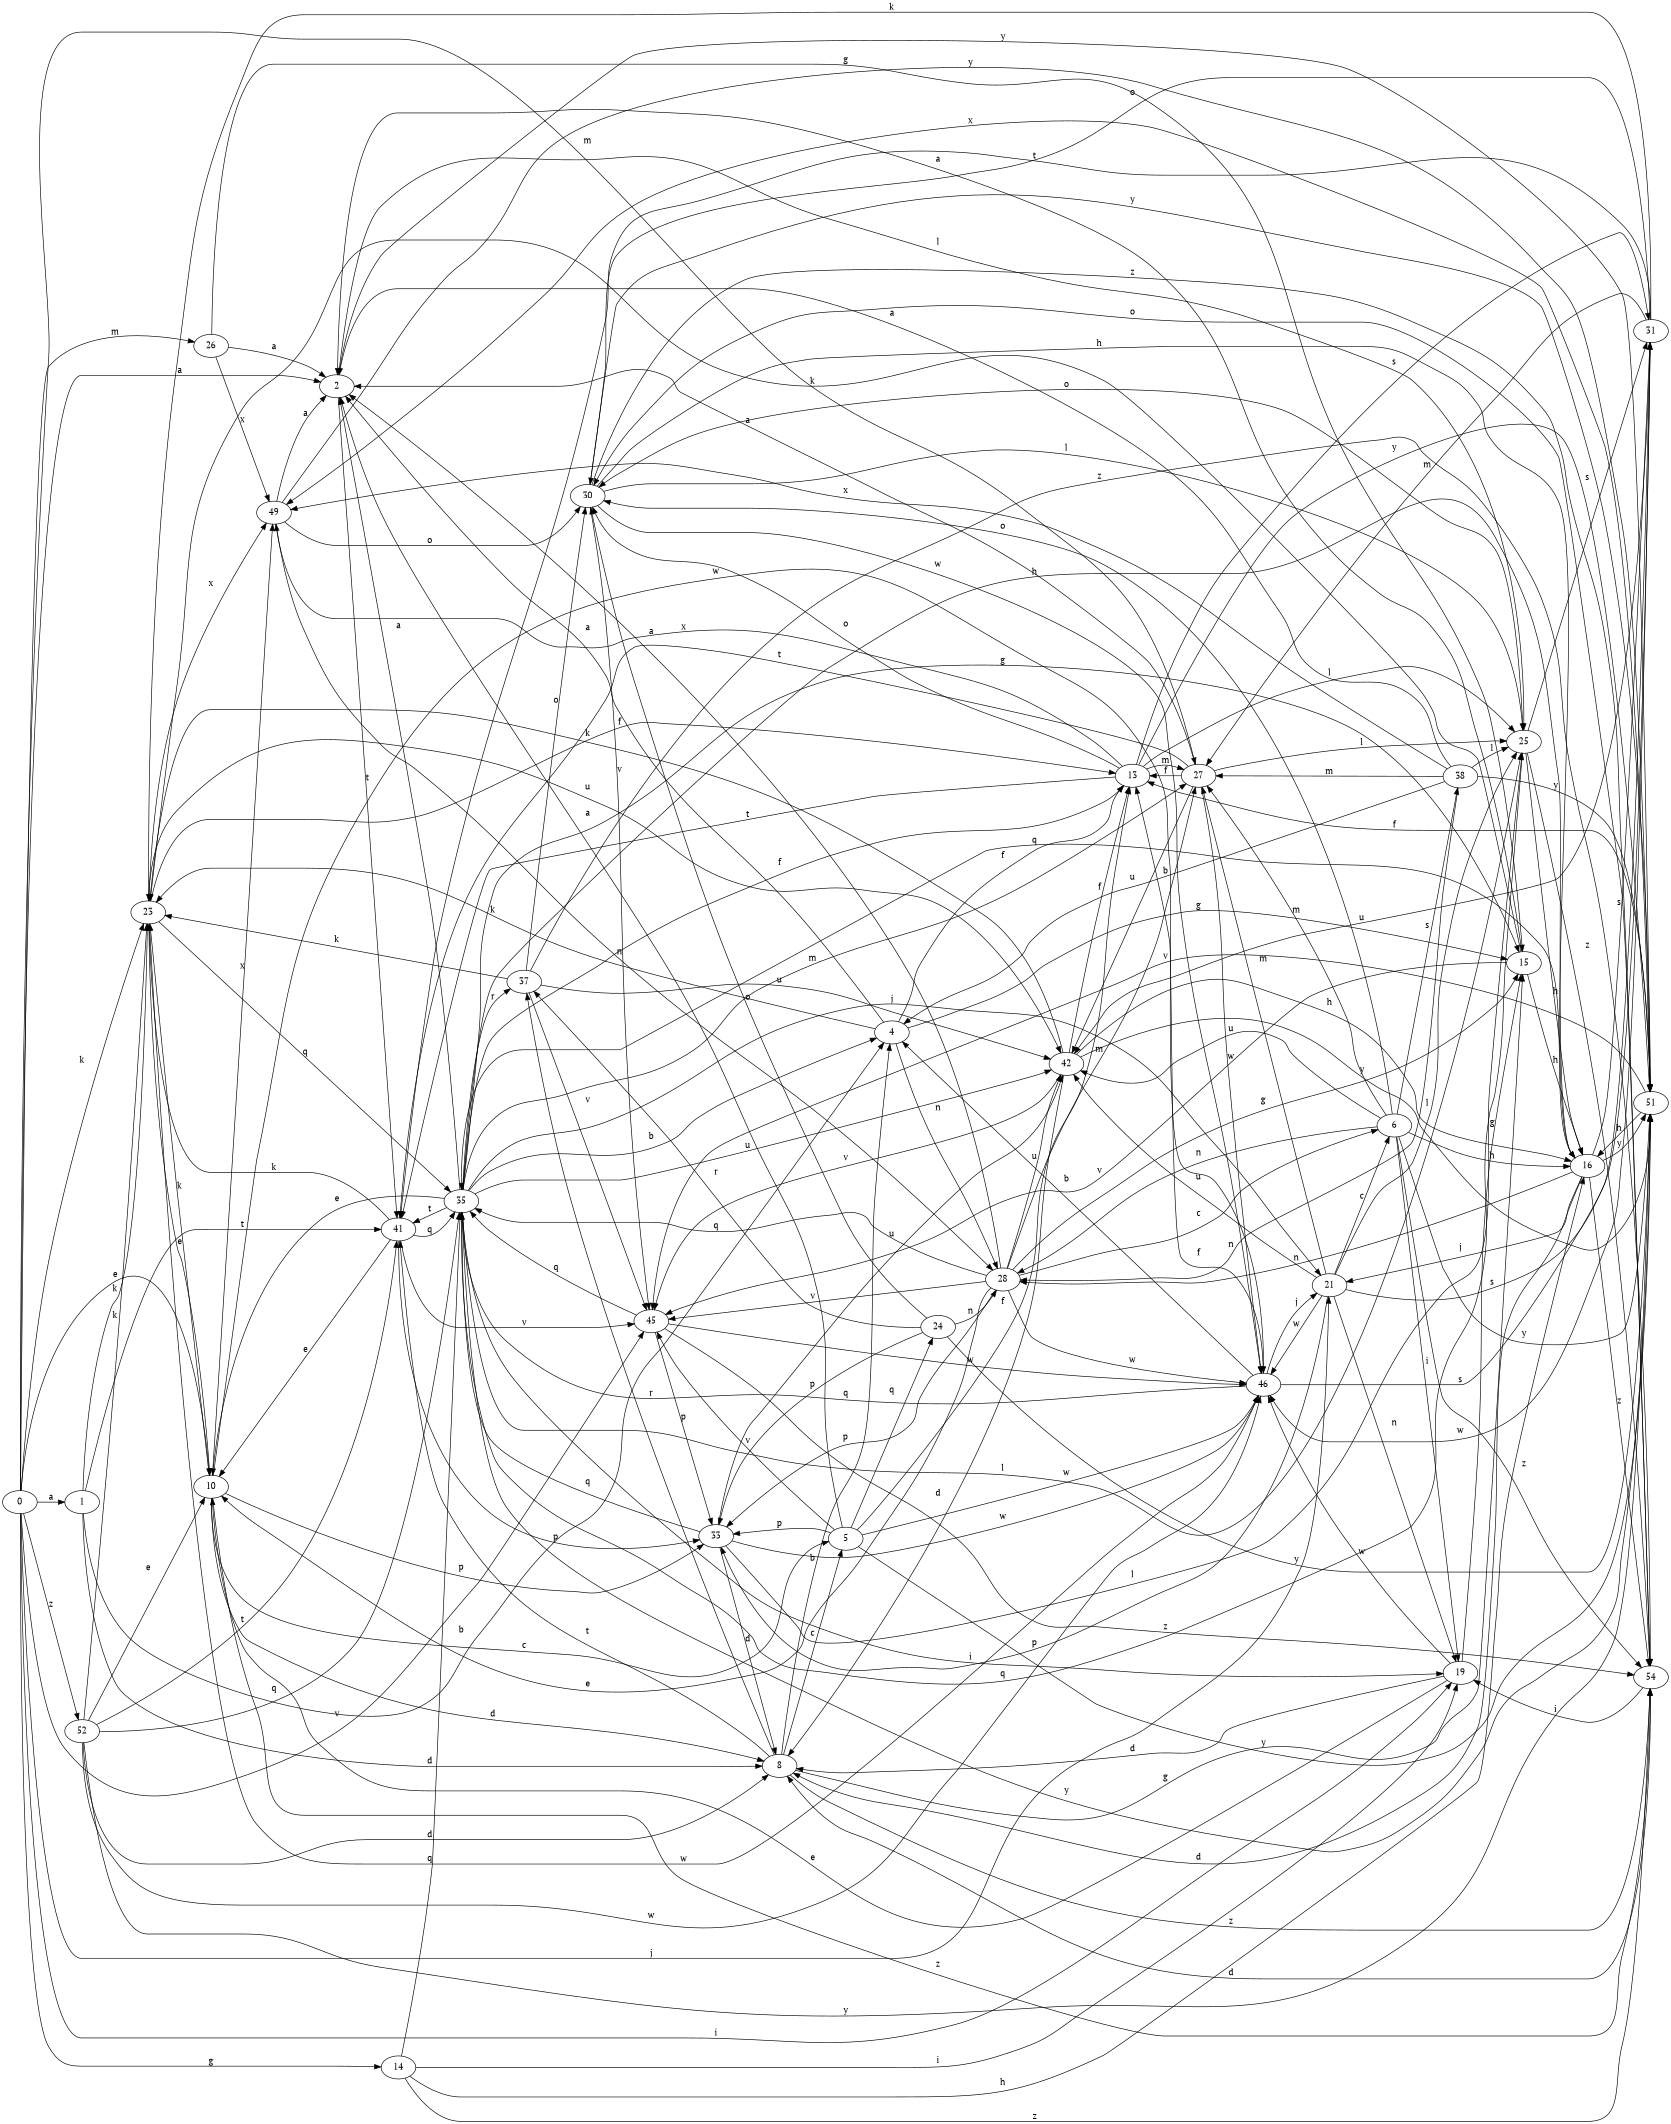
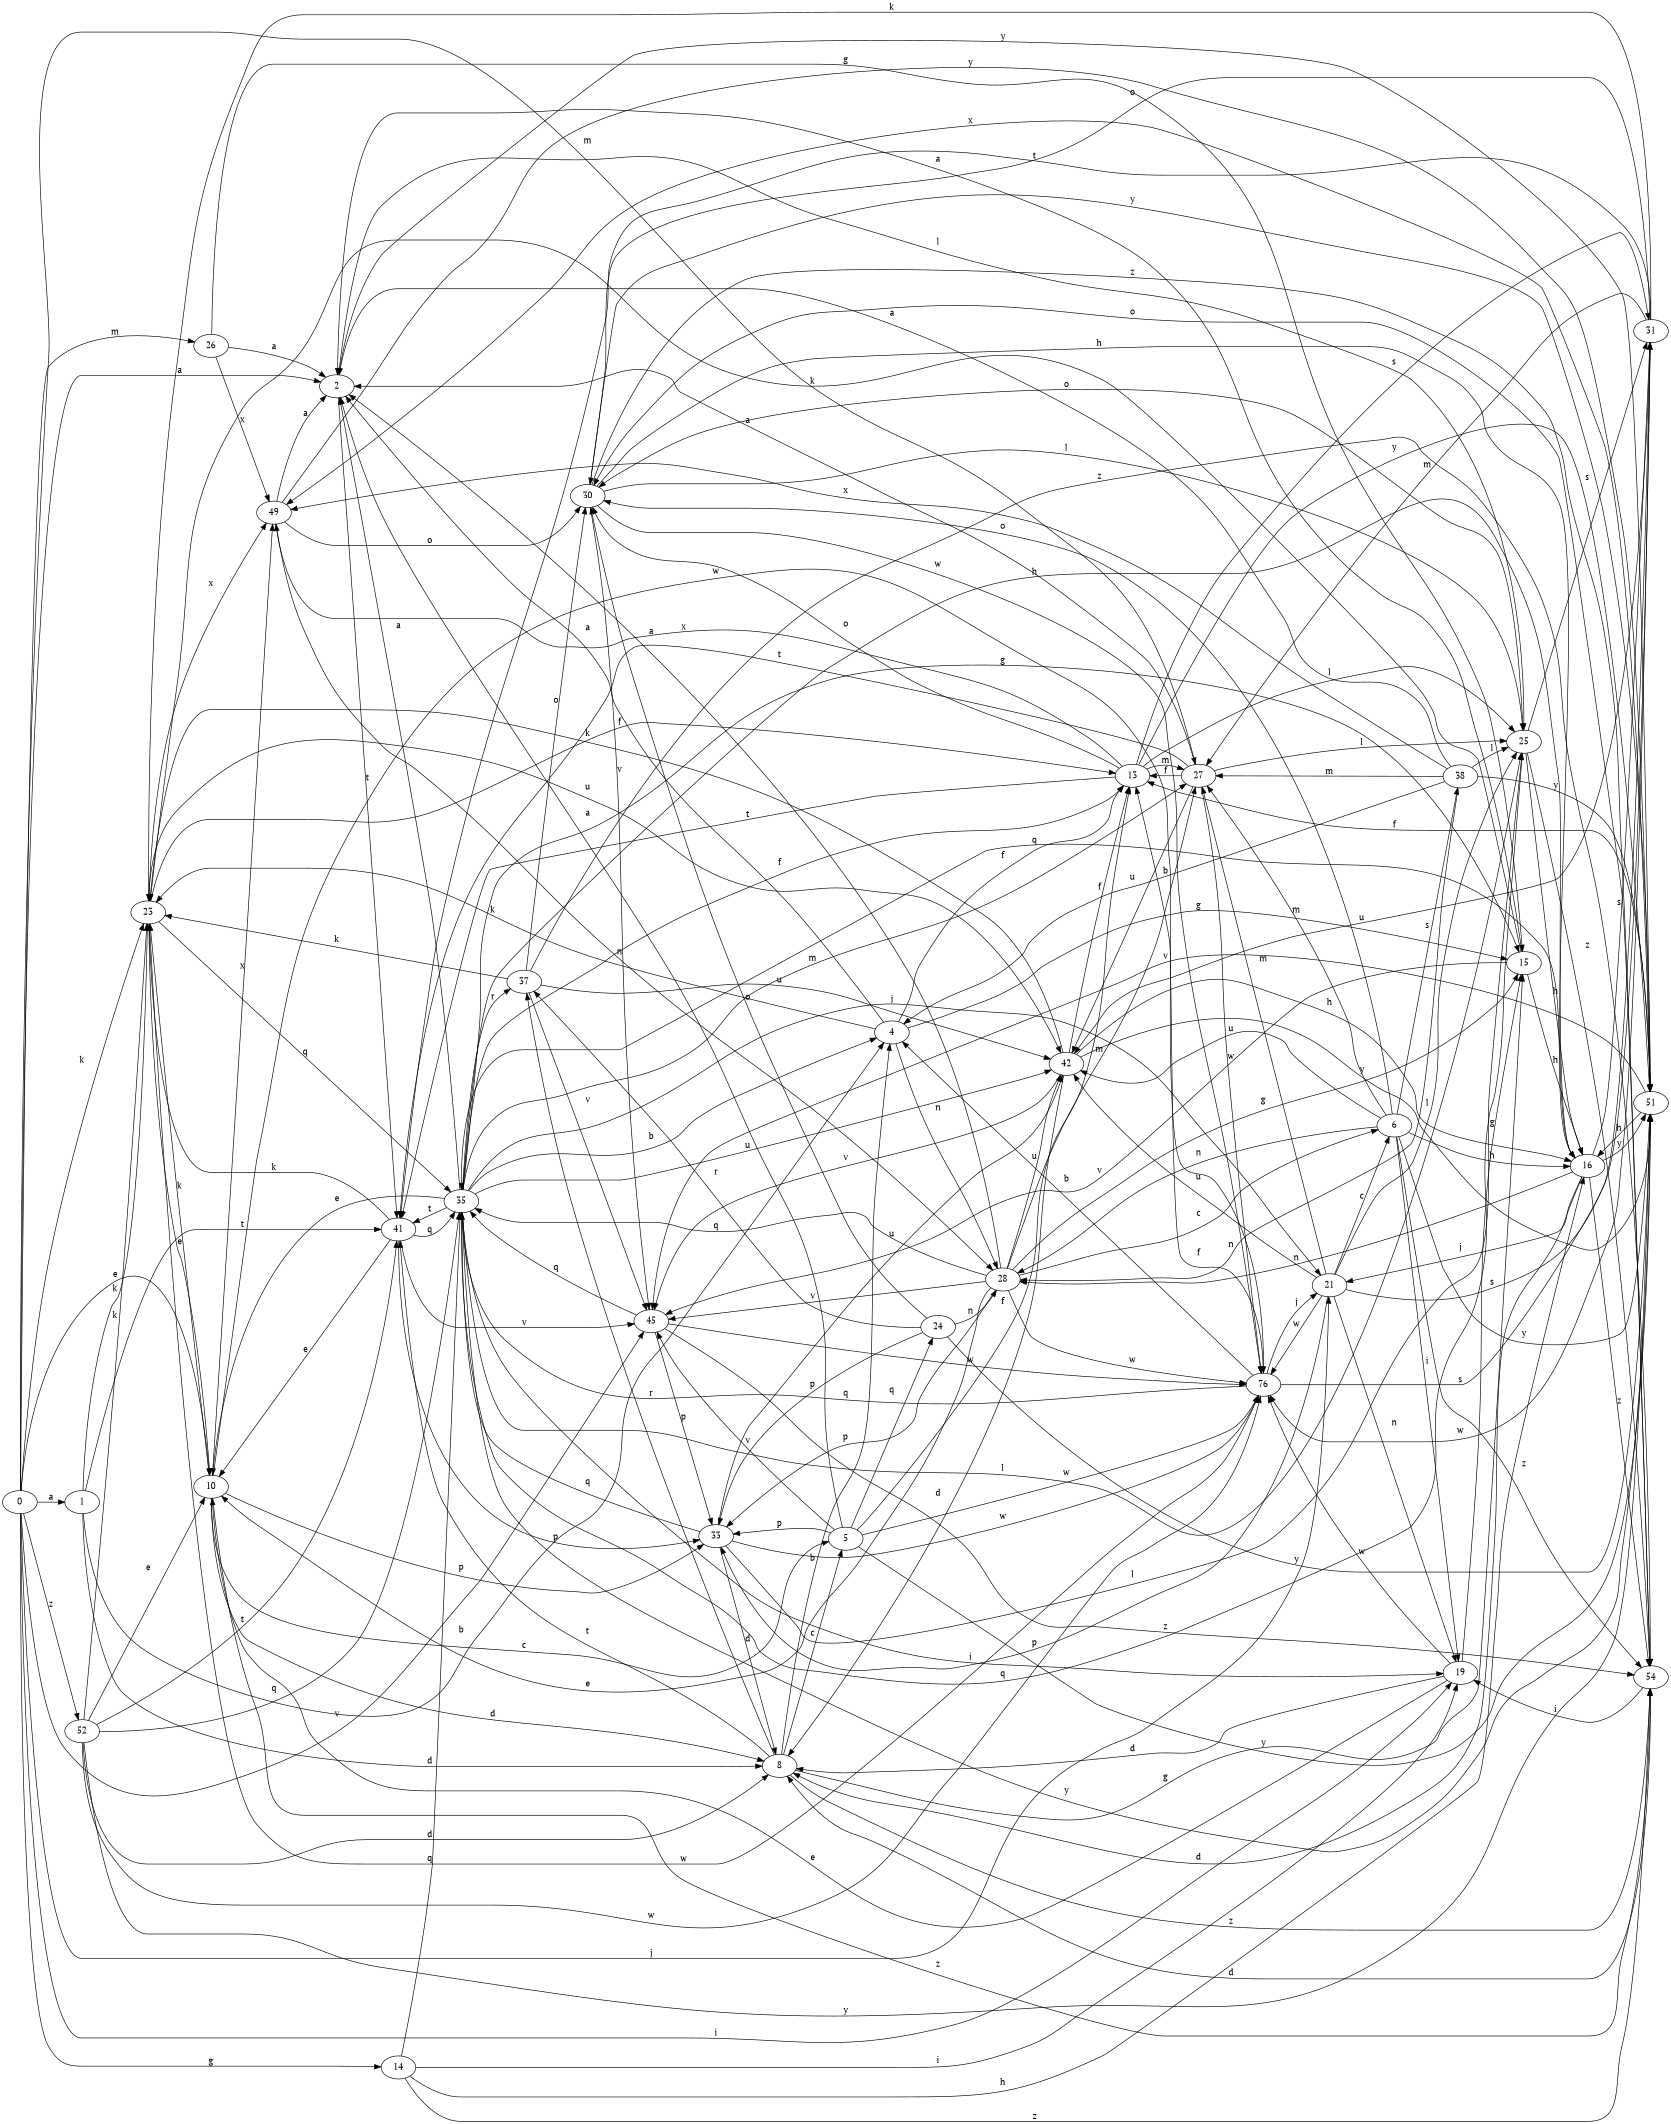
node "46": label "46" -> "76"
